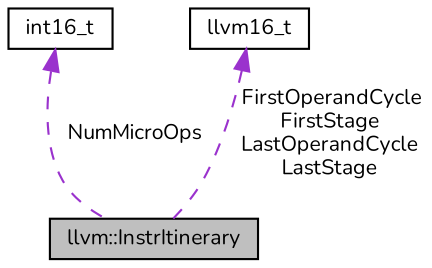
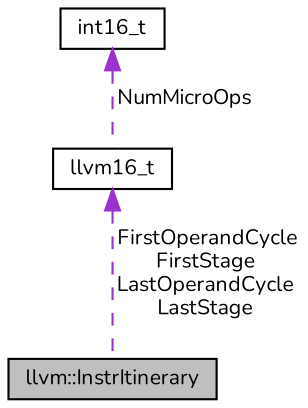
edge "llvm::InstrItinerary" -> "int16_t": now "llvm16_t" -> "int16_t"
